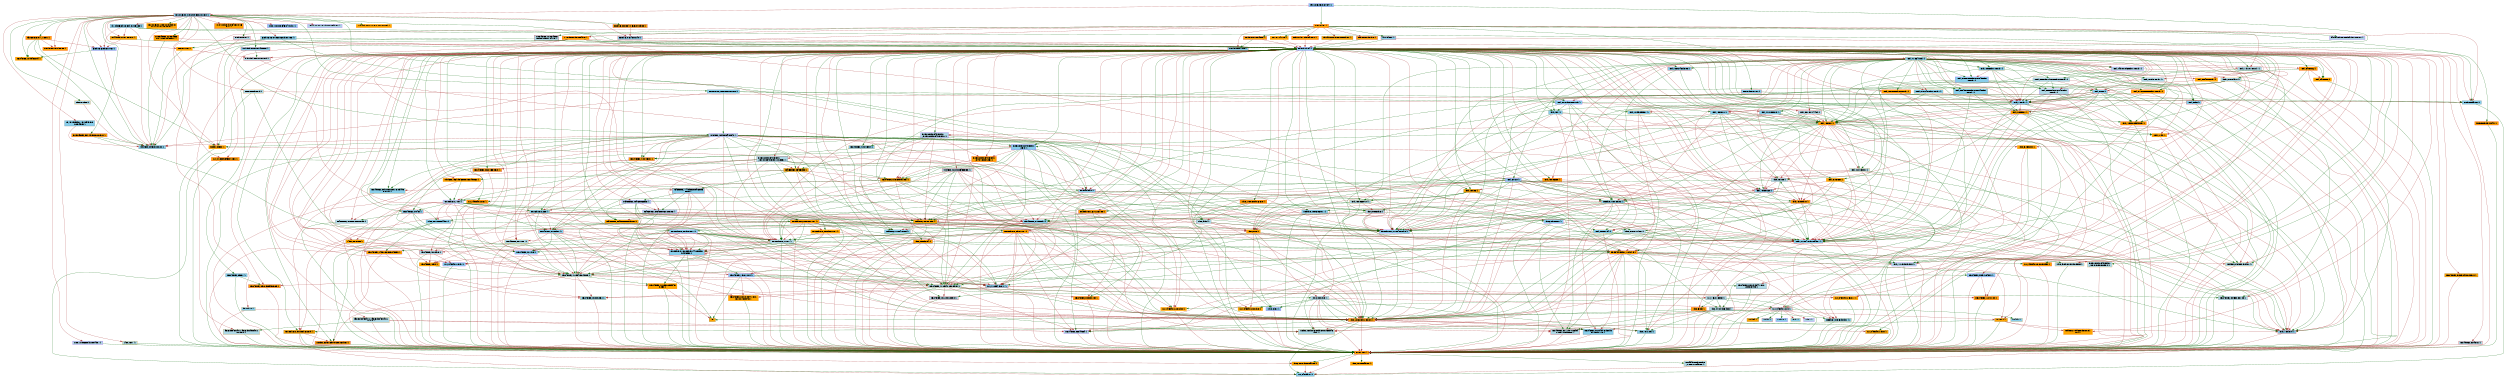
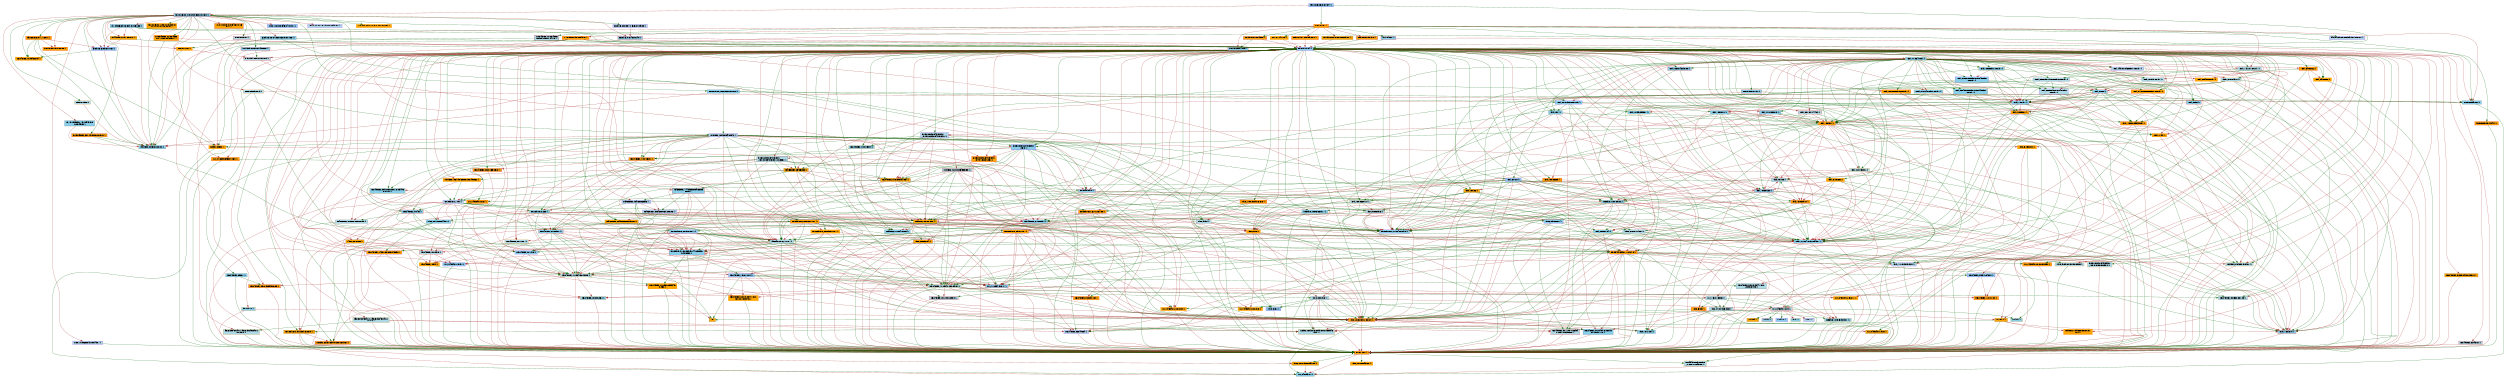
node "Engine/ScopedMovementUpdate.h": fillcolor orange -> lightblue
edge "CoreMinimal.h" -> "Math/Vector.h": now "CoreMinimal.h" -> "stdlib.h"
edge "Misc/Parse.h" -> "Math/Vector2D.h": reversed
edge "Delegates/MulticastDelegate Base.h" -> "Math/UnrealMathUtility.h": added
node "Containers/Array.h": label "Containers/Array.h" -> "PlatformCrt/Array.h"
edge "Misc/OutputDevice.h" -> "Templates/IsArrayOrRefOf TypeByPredicate.h": now "Misc/OutputDevice.h" -> "ProfilingDebugging /UMemoryDefines.h"
node "Algo/Copy.h": removed
